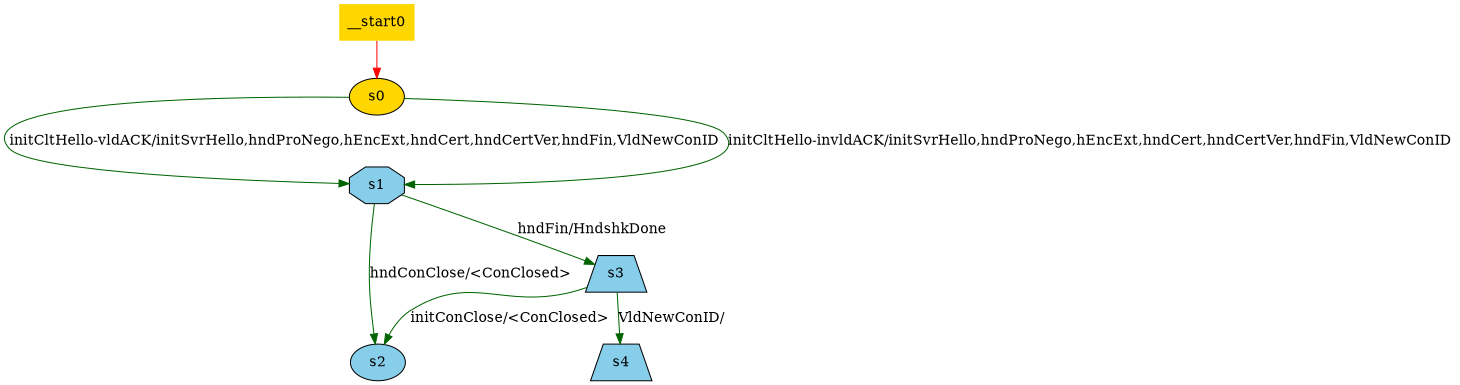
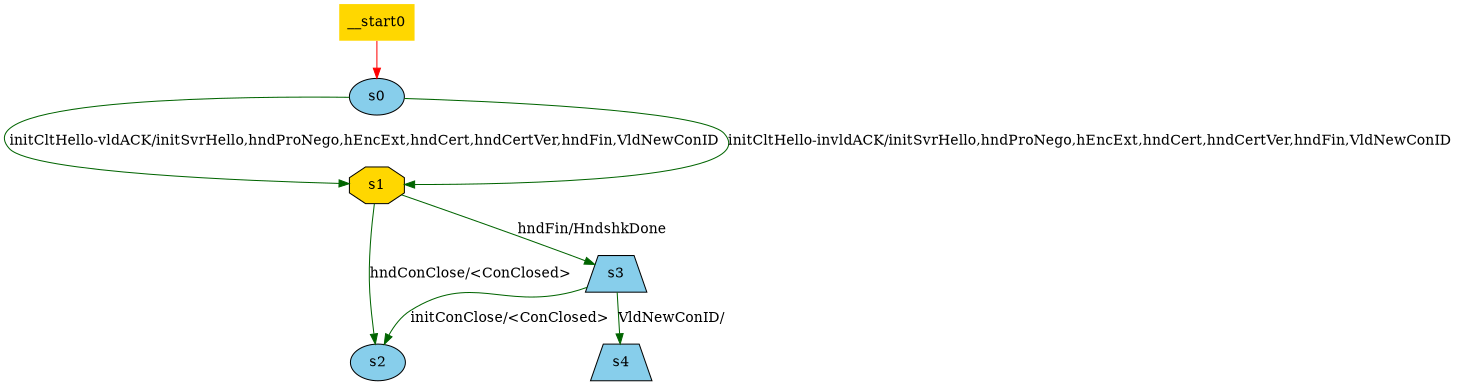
node "s0": fillcolor gold -> skyblue
node "s1": fillcolor skyblue -> gold
